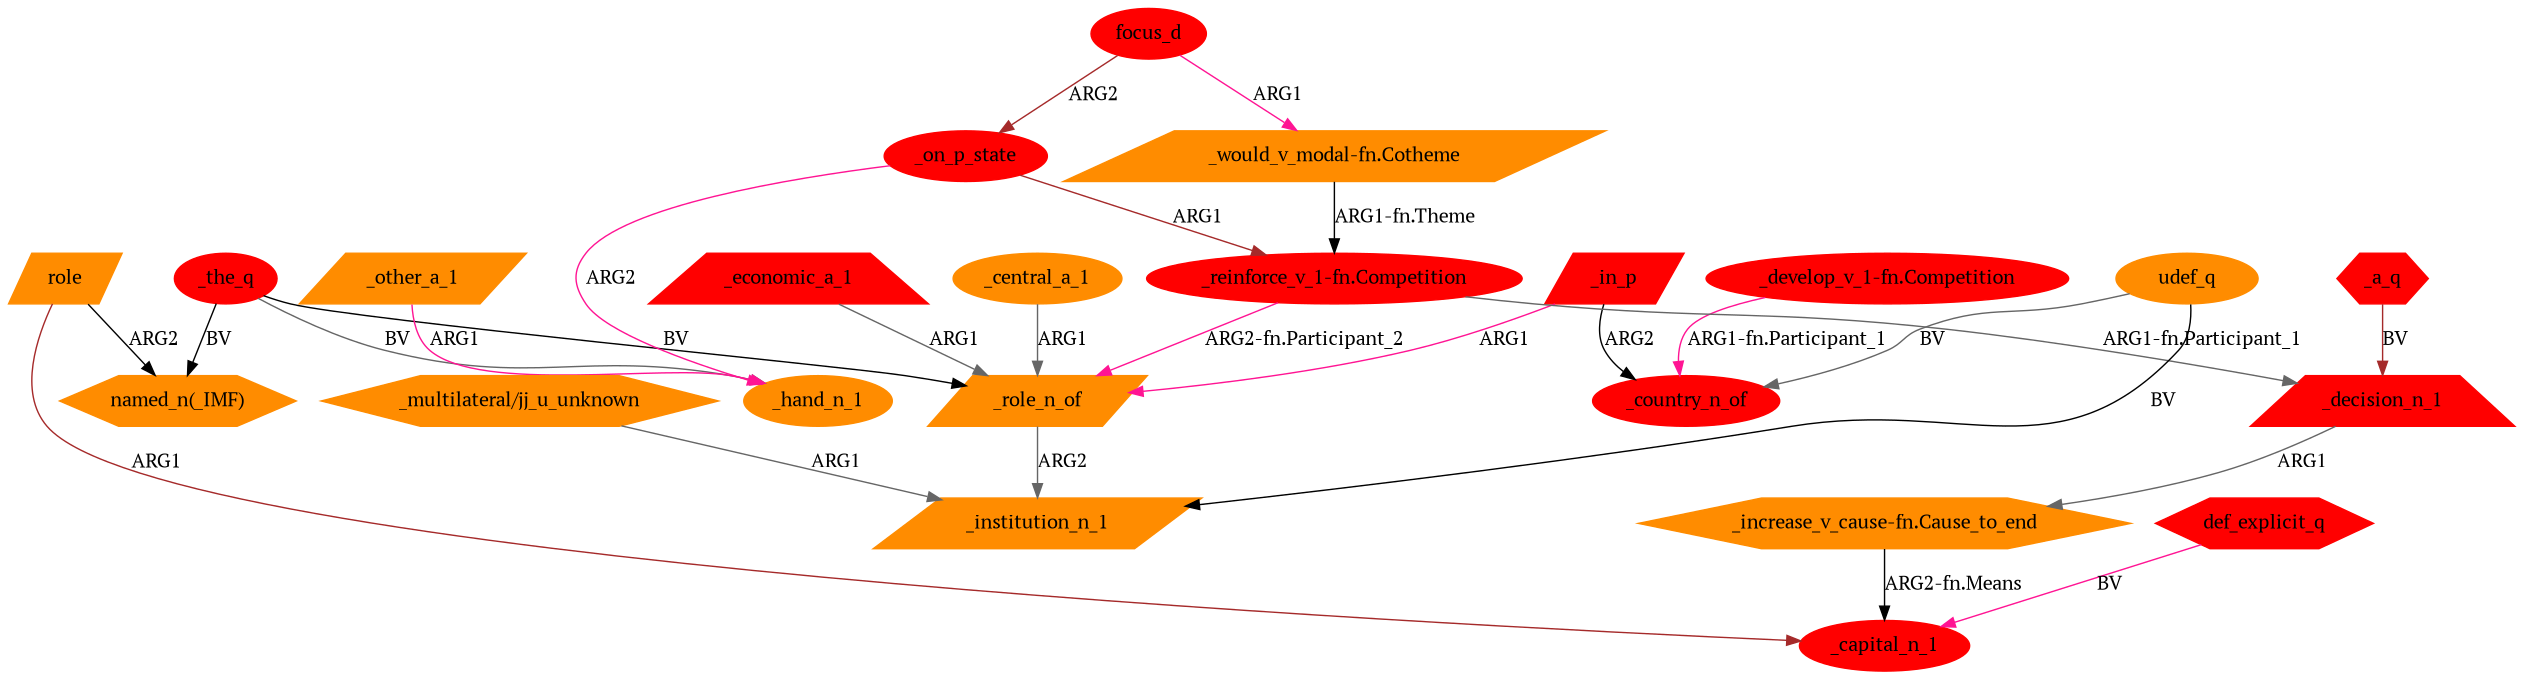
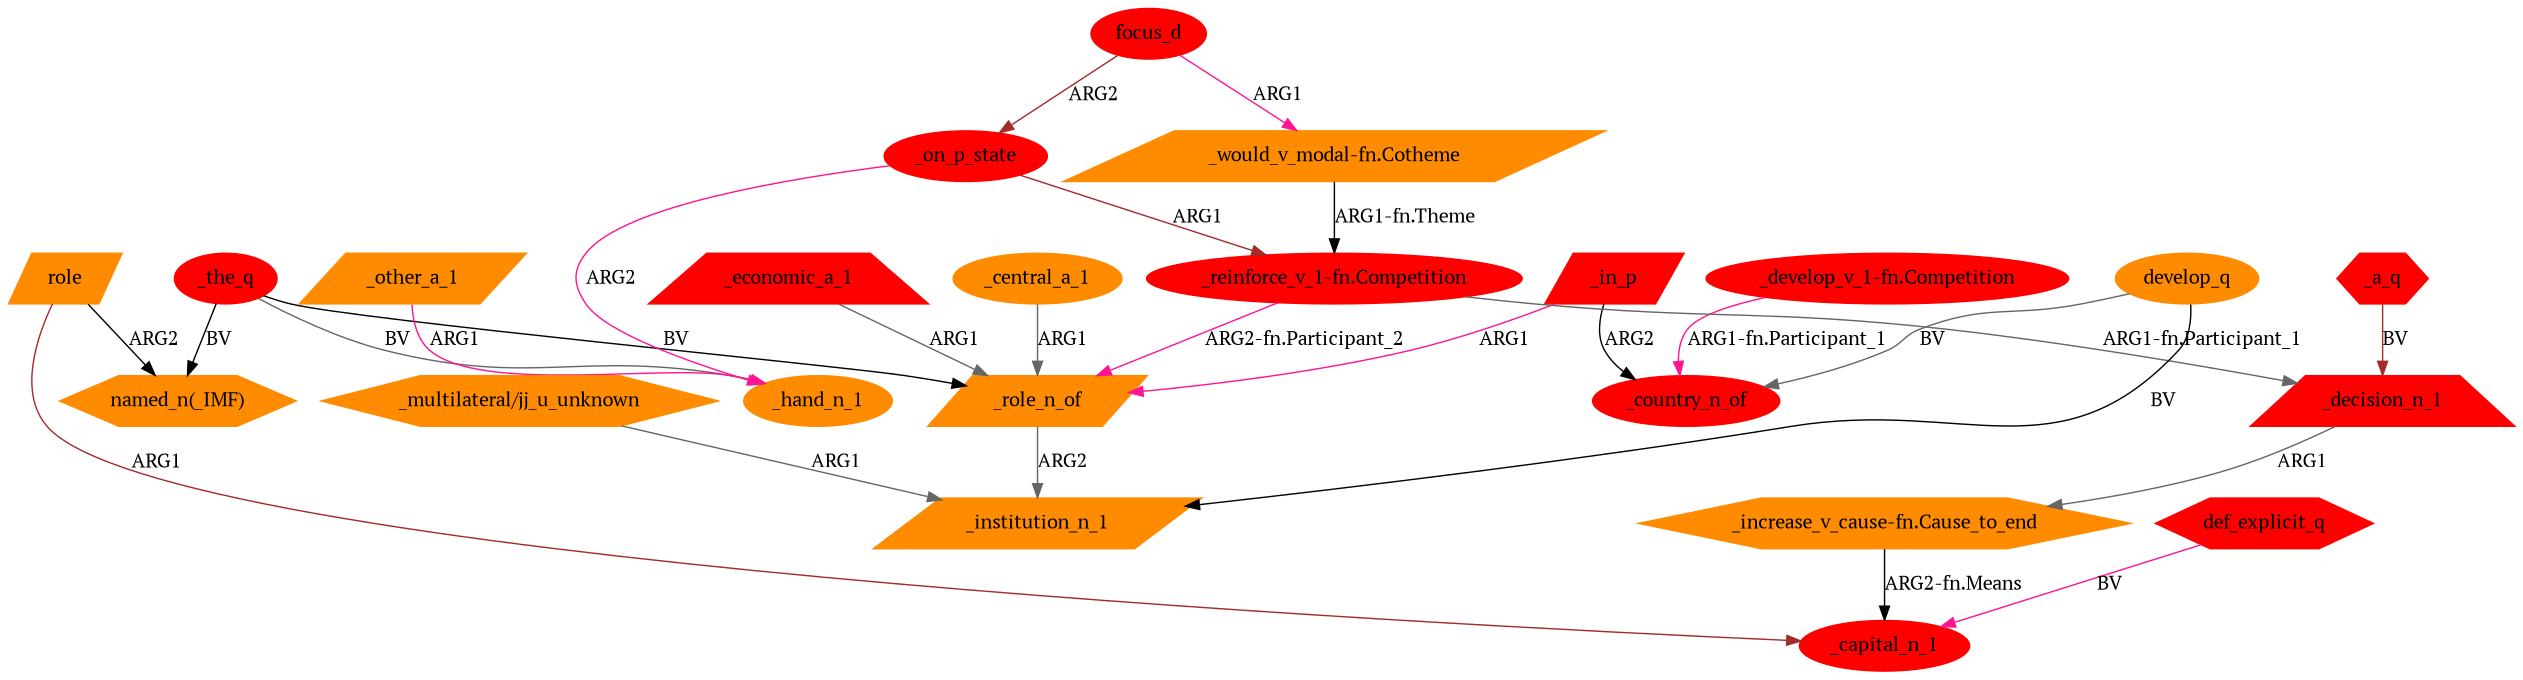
node "udef_q": label "udef_q" -> "develop_q"
